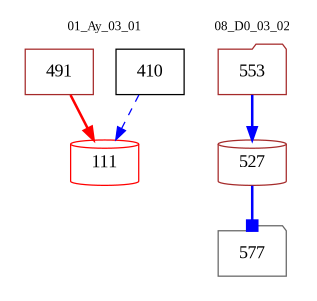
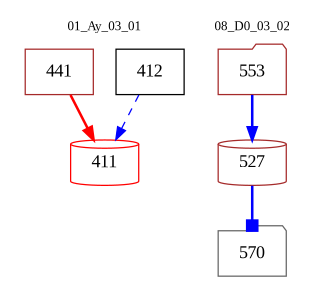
node "491": label "491" -> "441"
node "410": label "410" -> "412"
node "111": label "111" -> "411"
node "577": label "577" -> "570"
